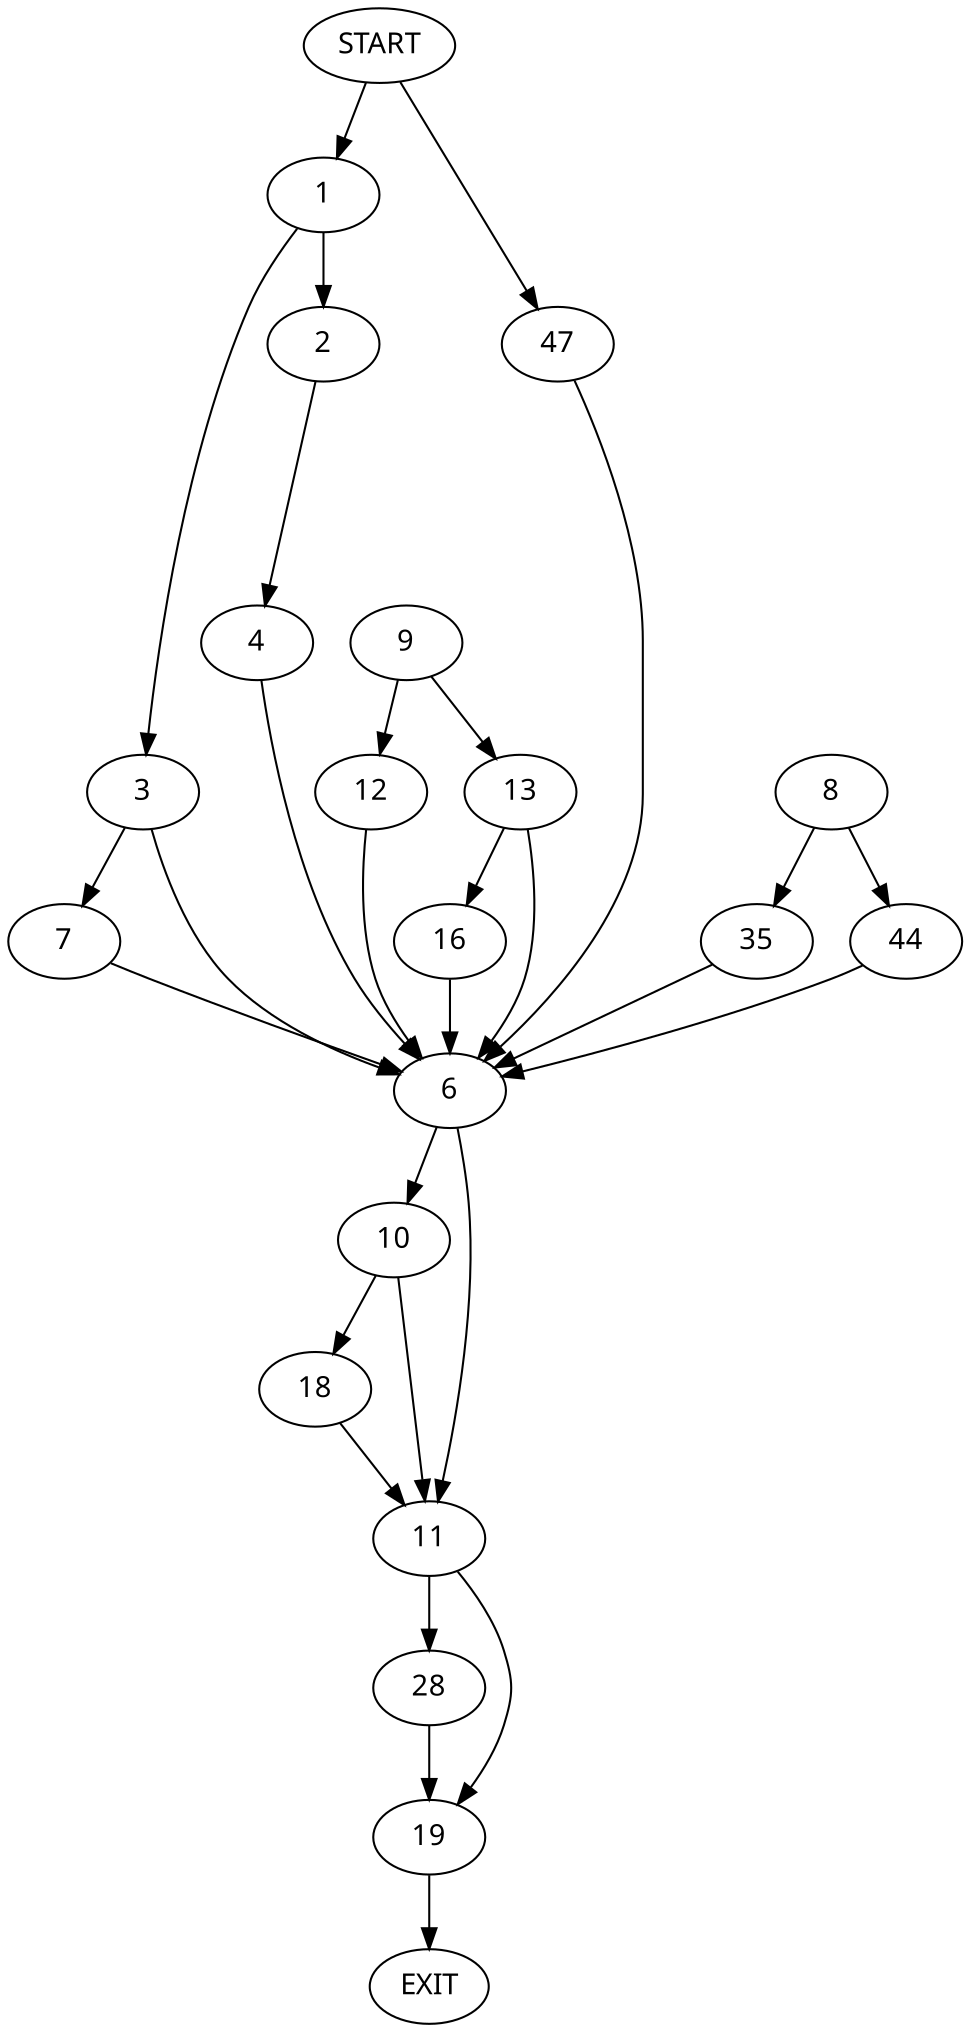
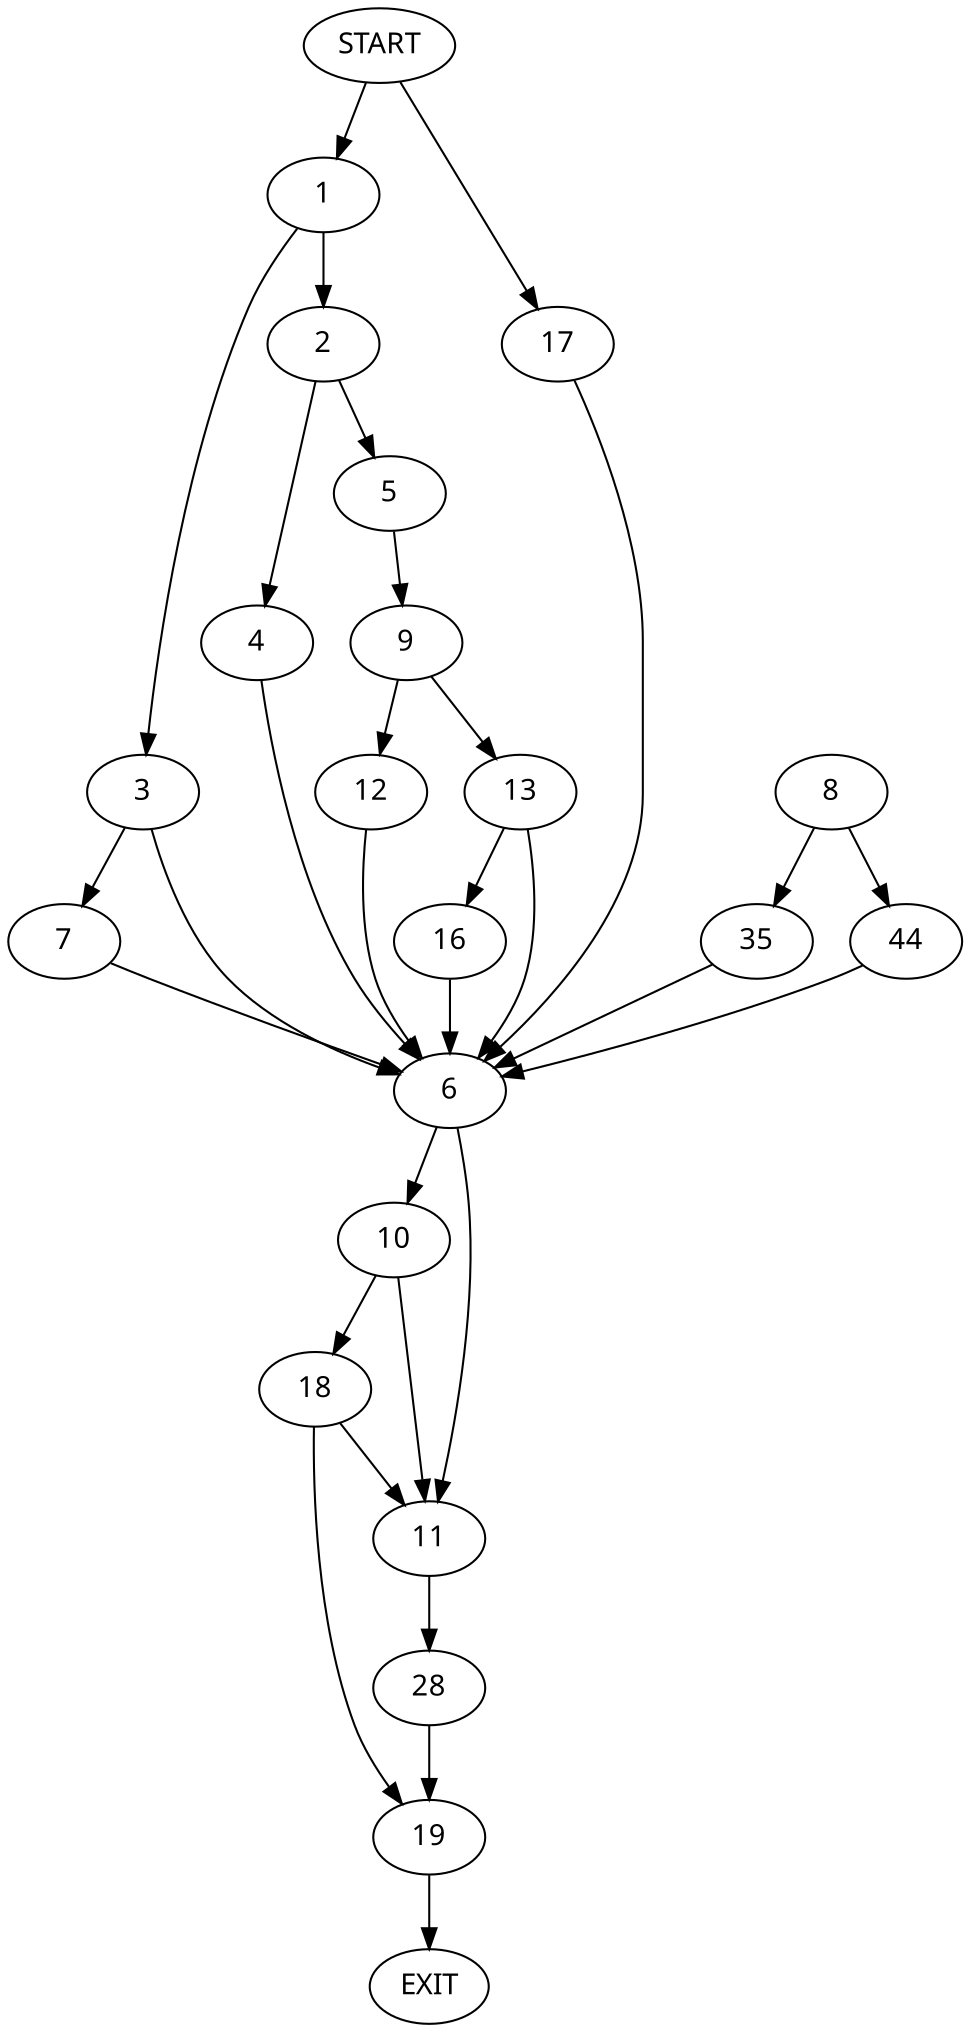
node "47": label "47" -> "17"
node "5": added
edge "11" -> "19": now "18" -> "19"
